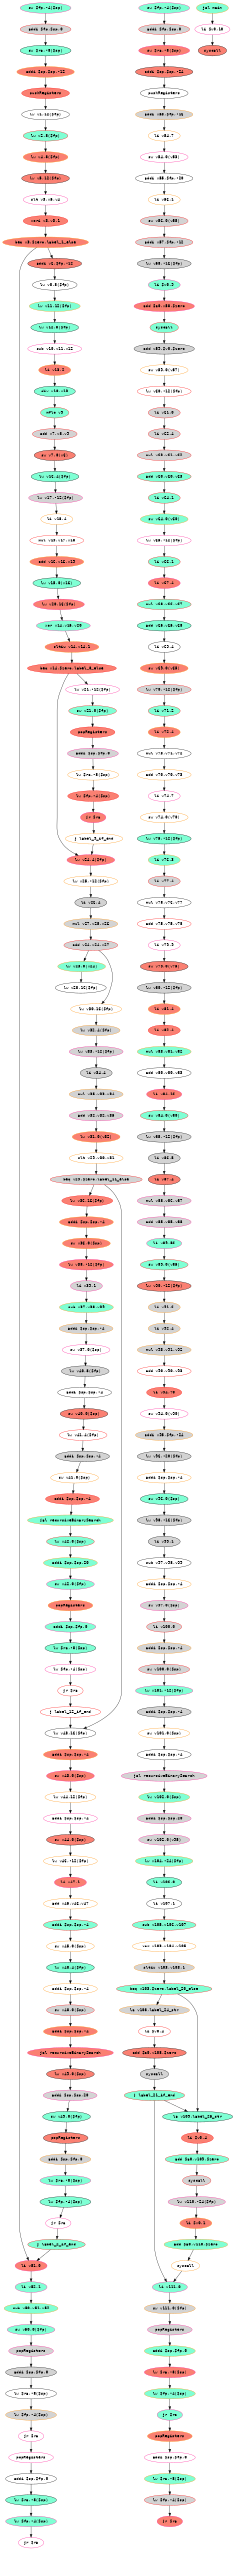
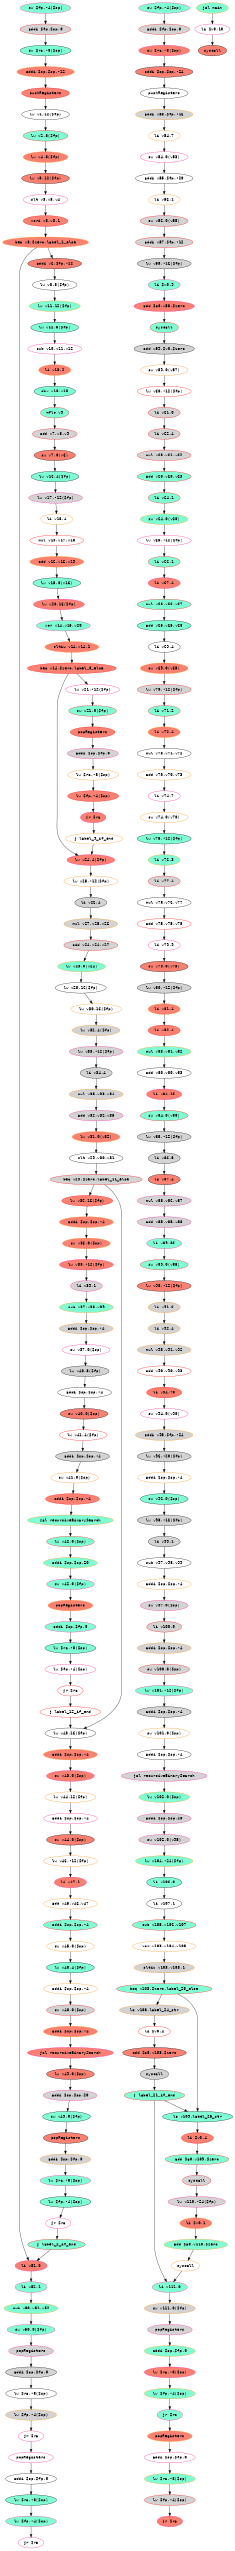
edge "add v24,v24,v27" -> "lw v30,16($fp)": now "lw v28,16($fp)" -> "lw v30,16($fp)"
node "slt v29,v30,v31": color darkorange -> black
